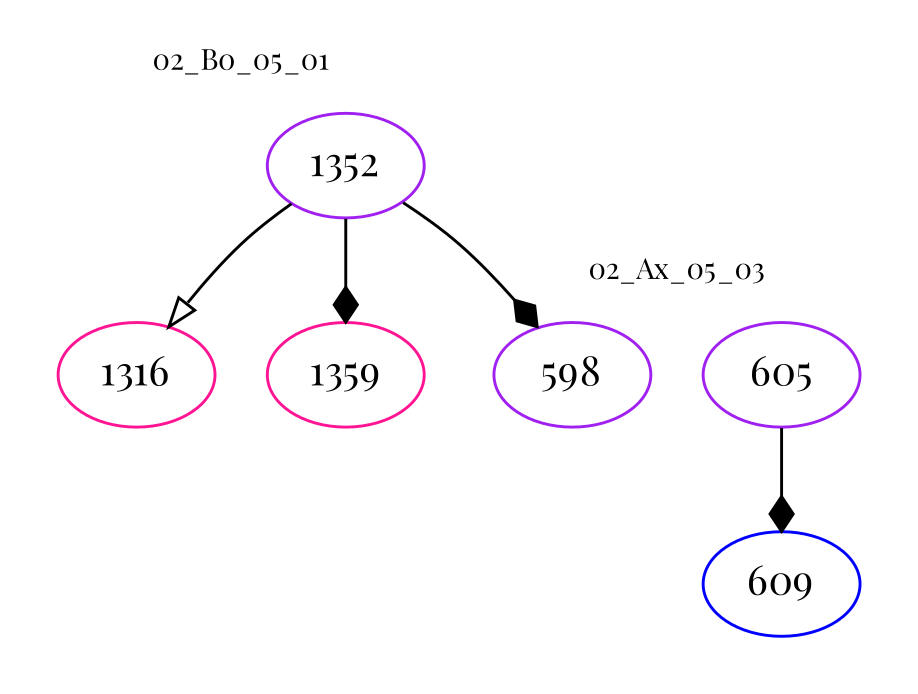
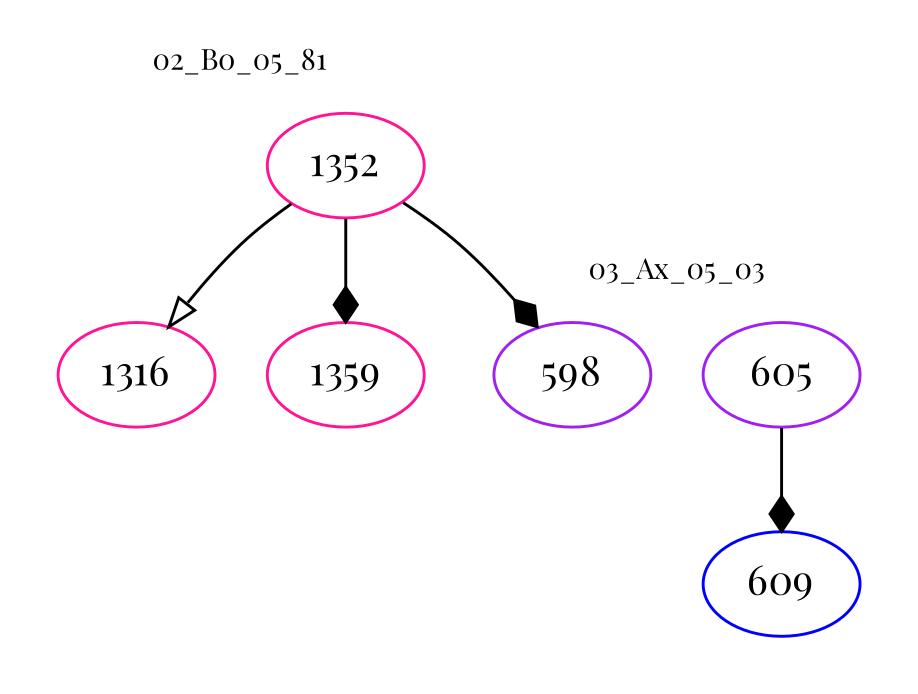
cluster "02_B0_05_01": label "02_B0_05_01" -> "02_B0_05_81"
node "1352": color purple -> deeppink
cluster "02_Ax_05_03": label "02_Ax_05_03" -> "03_Ax_05_03"
